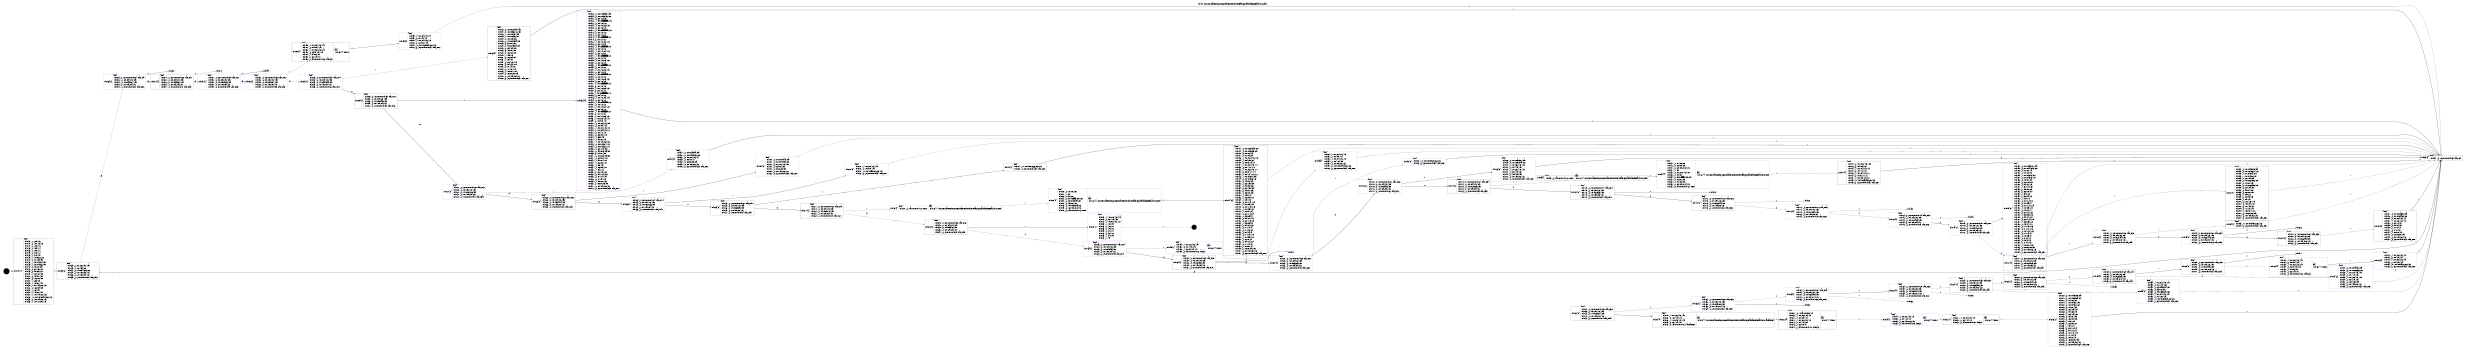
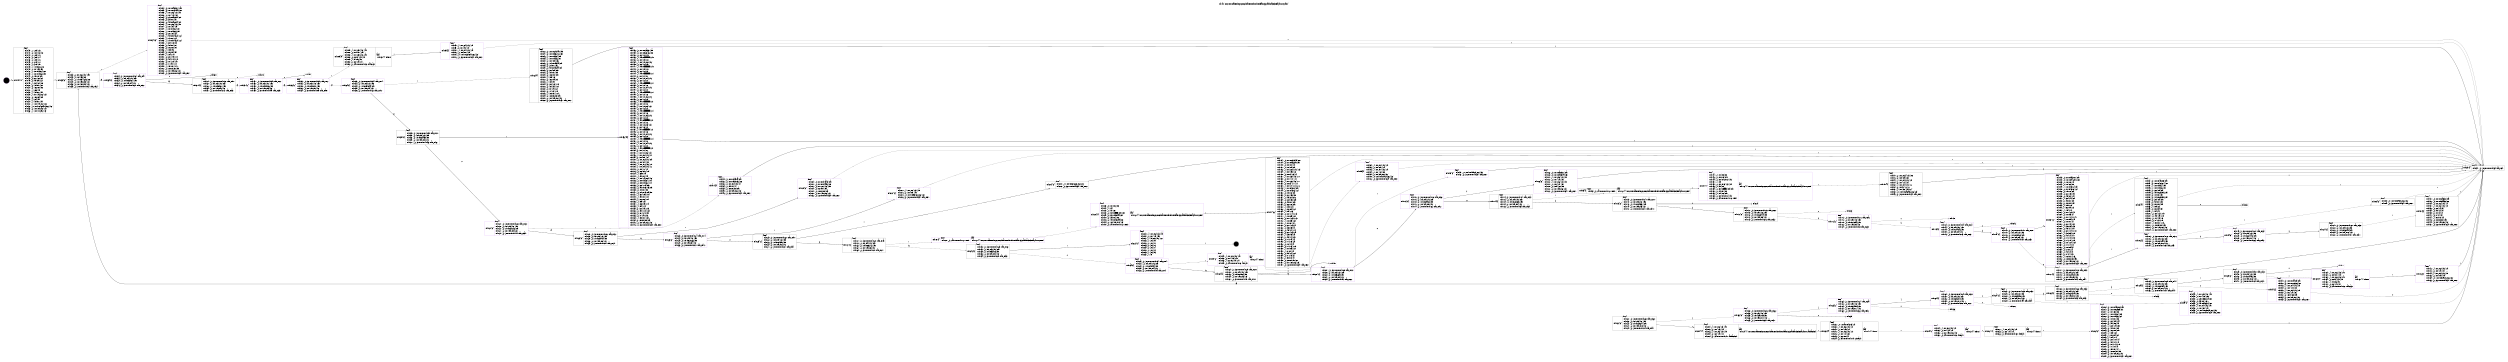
node "0x401e54 [123]": added
edge "0x4017ff [28]" -> "0x402285": now "0x401fc4 [91]" -> "0x402285"
